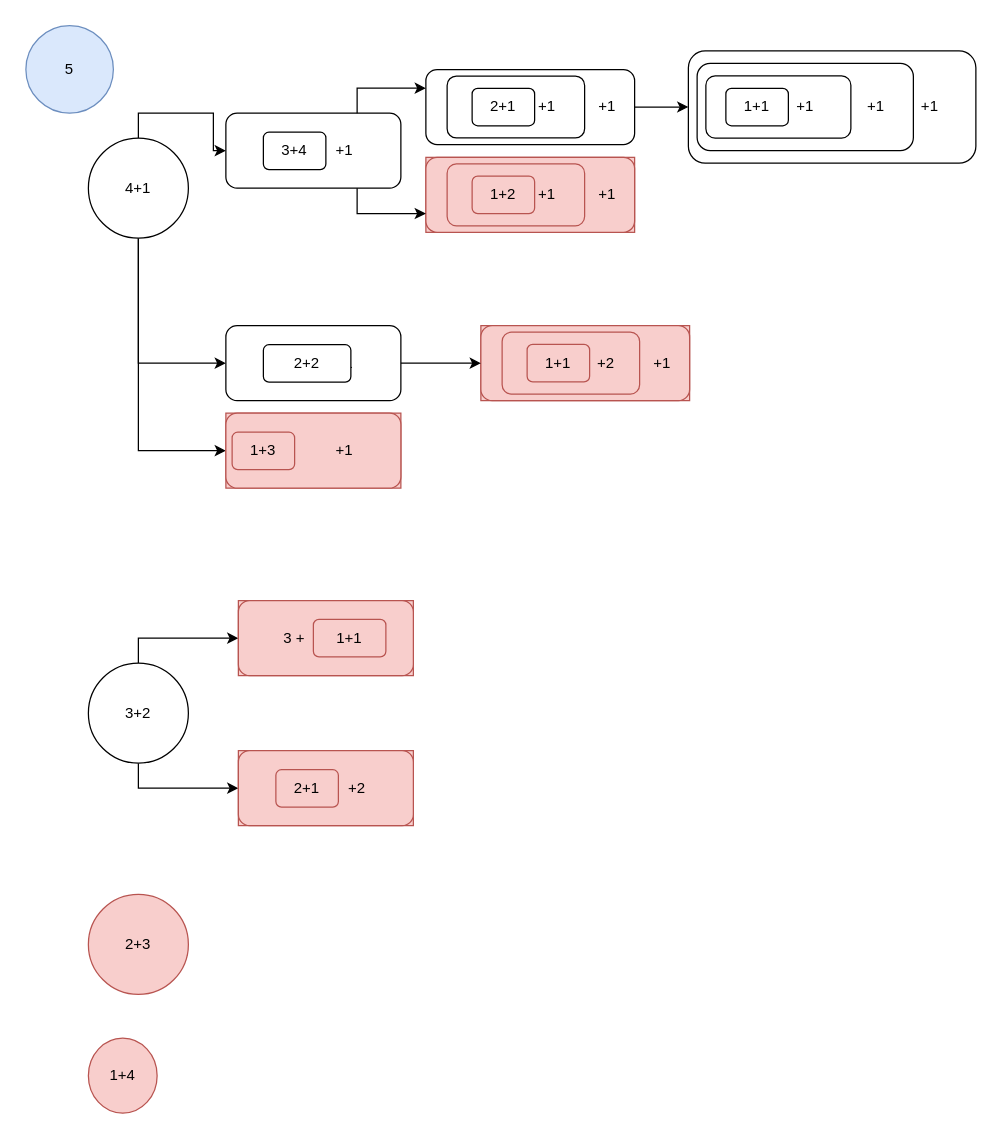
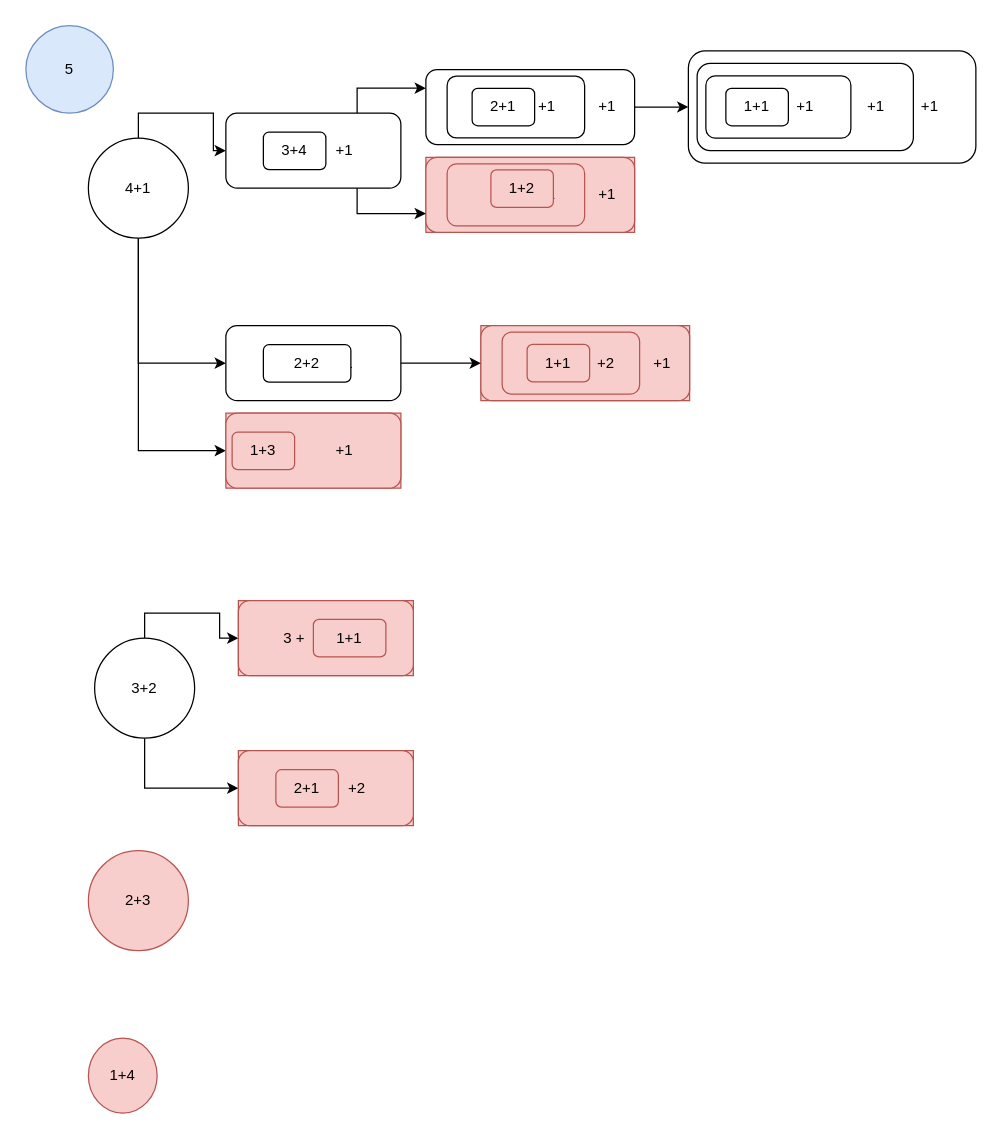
node "1+2": moved (503, 195) -> (522, 189)
node "3+2": moved (138, 713) -> (144, 688)
node "2+3": moved (138, 944) -> (138, 901)
